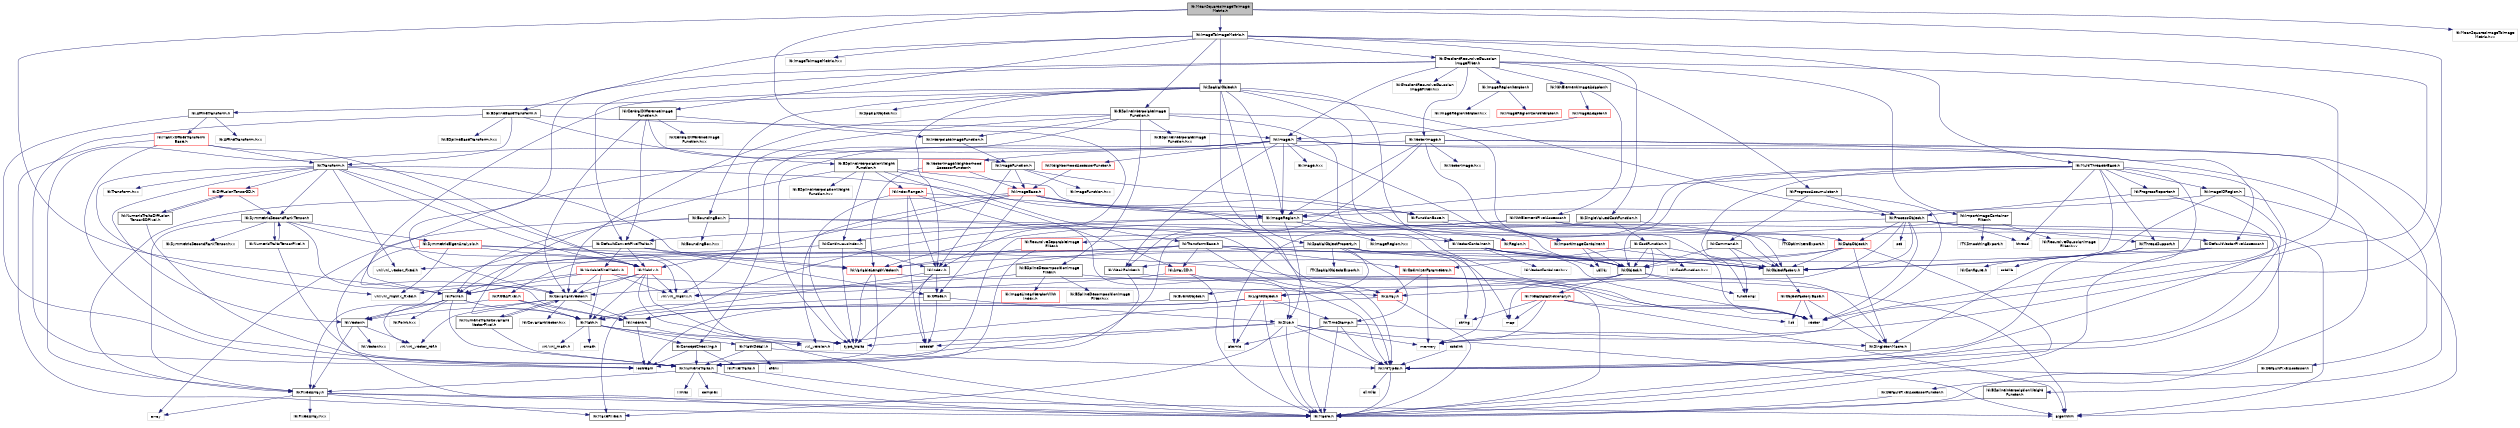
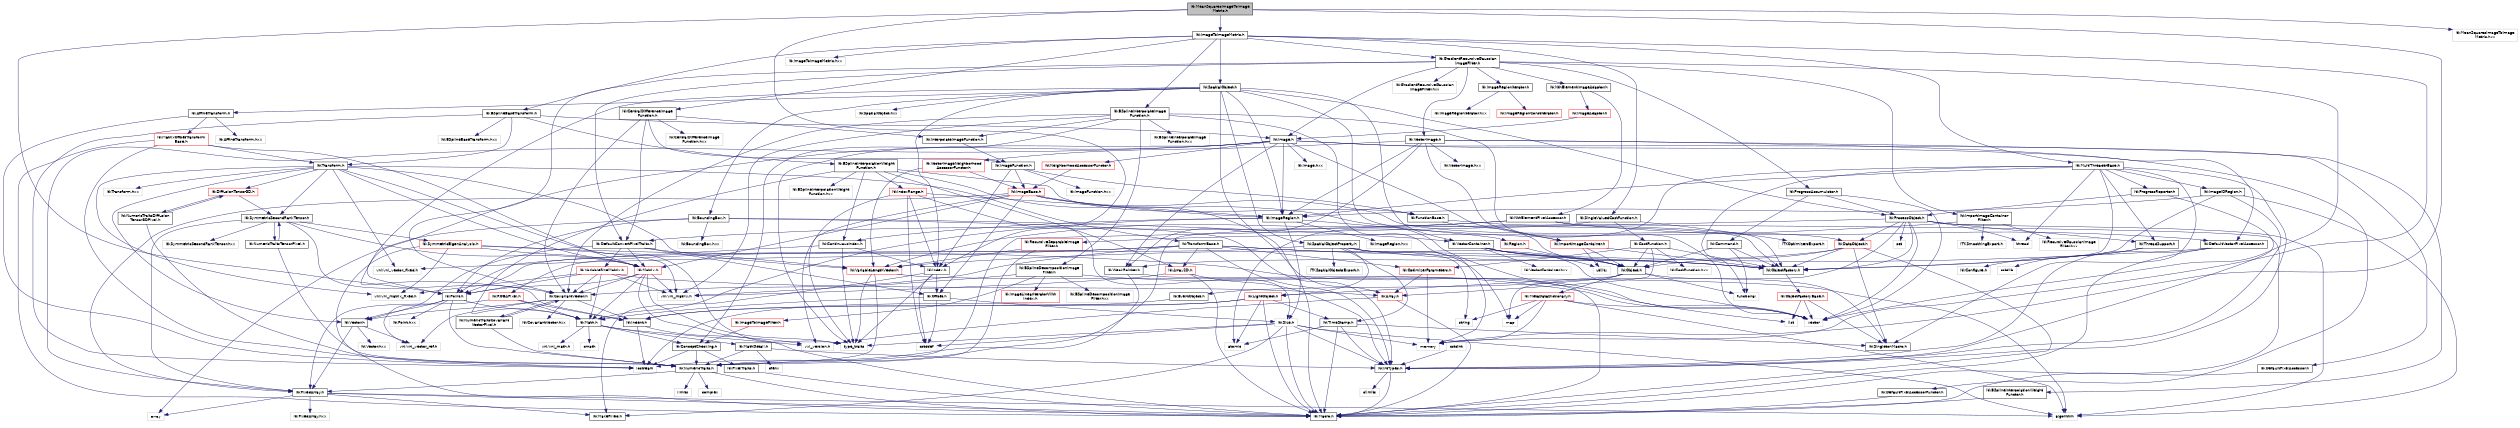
edge "itkMultiThreaderBase.h" -> "itkObject.h": removed
node "itkImageToImageFilter.h": added
node "itkDefaultPixelAccessorFunctor.h": color grey75 -> black
